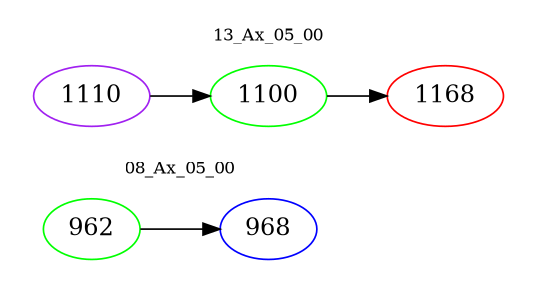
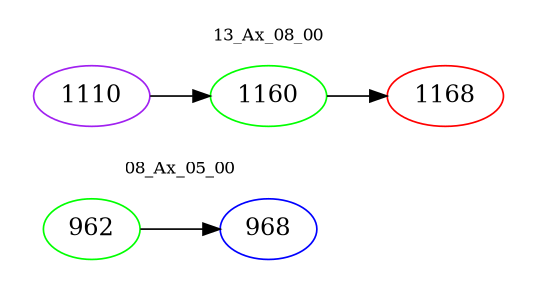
cluster "13_Ax_05_00": label "13_Ax_05_00" -> "13_Ax_08_00"
node "1100": label "1100" -> "1160"
